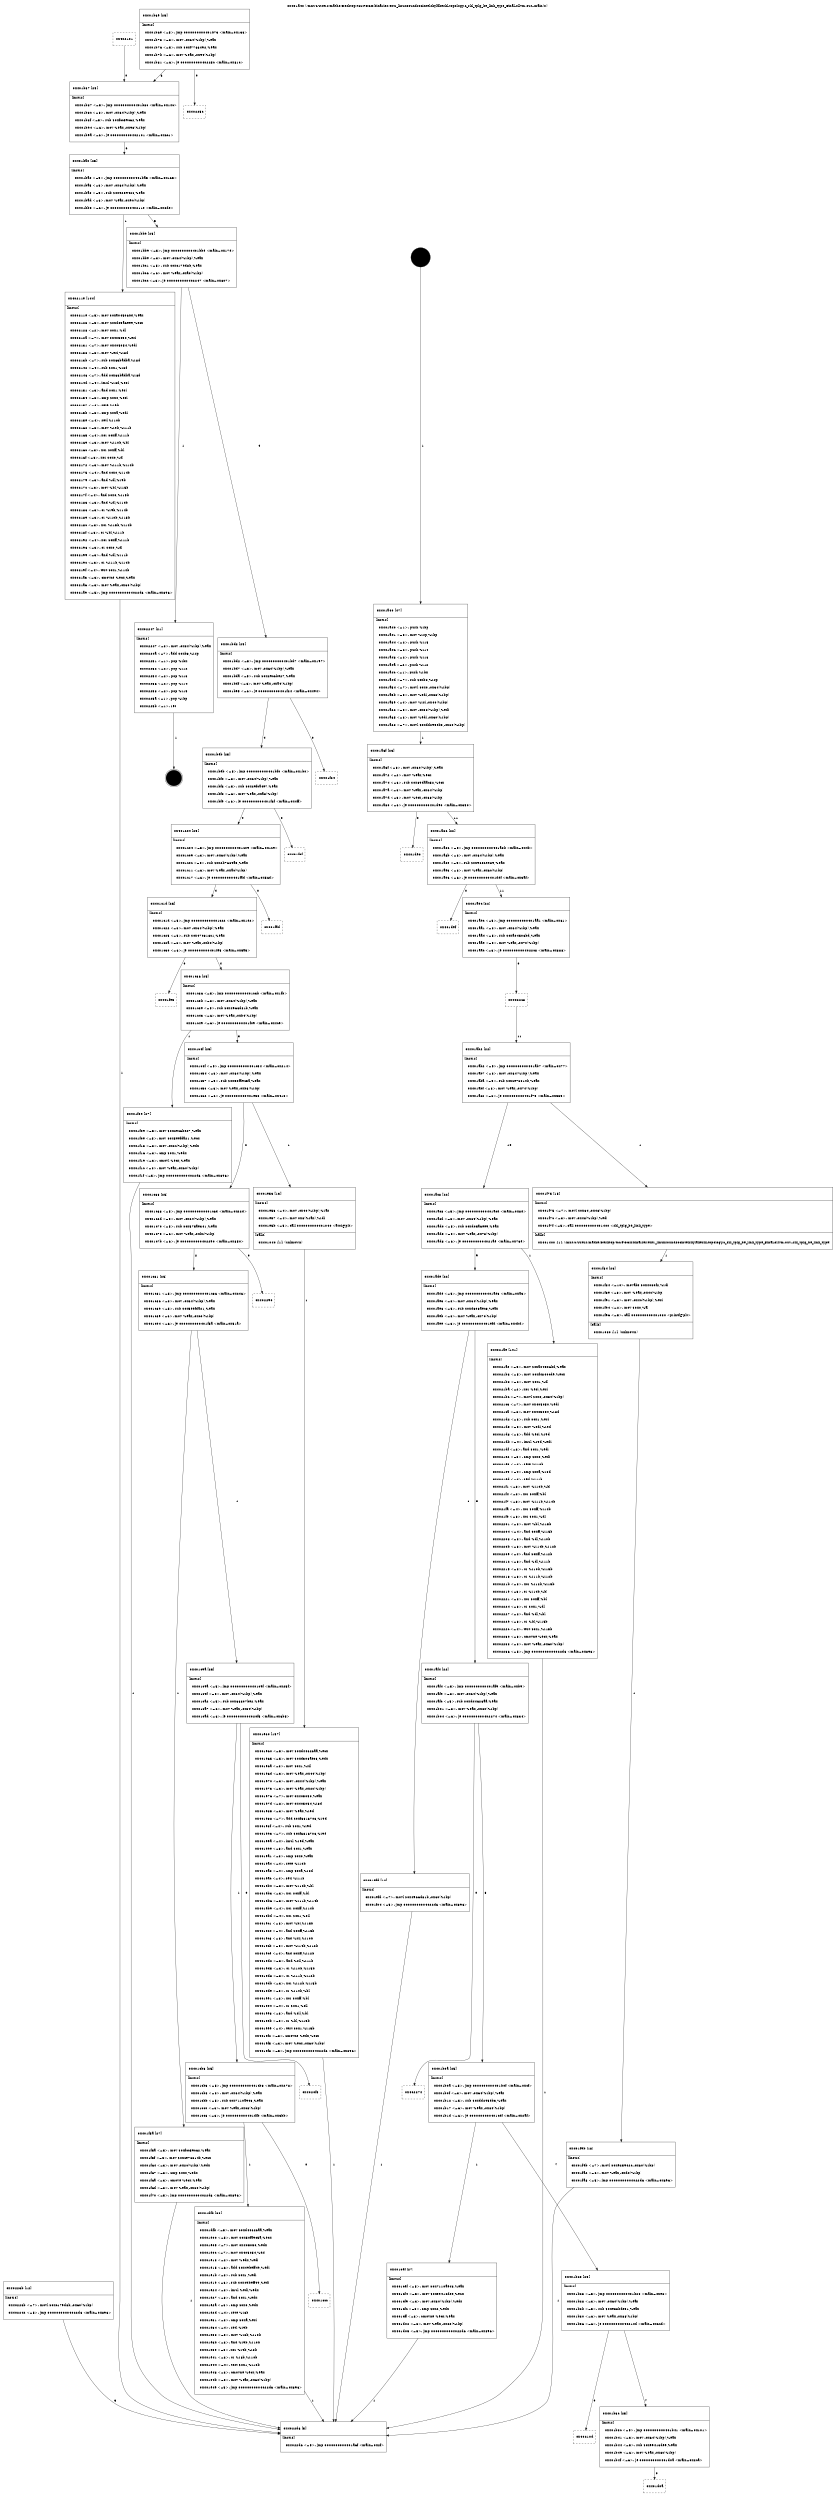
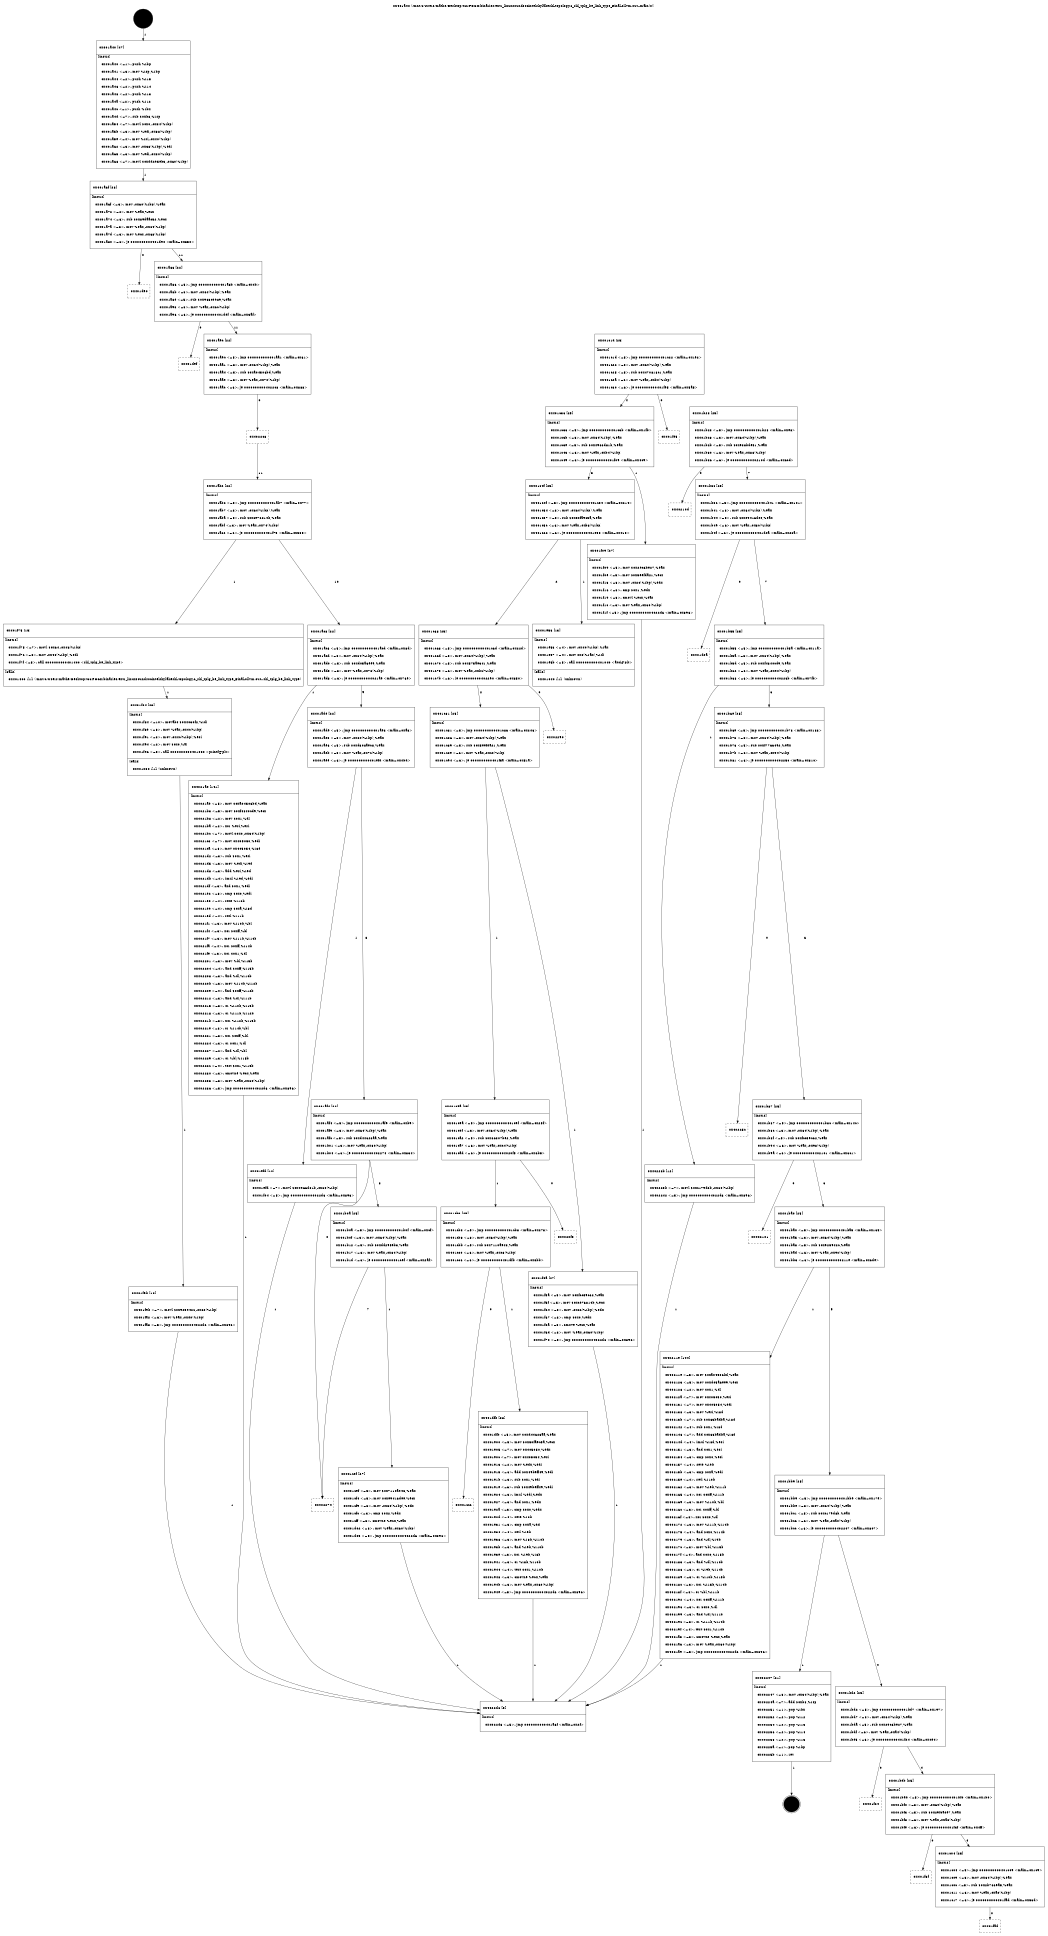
edge "0x402101" -> "0x401b87 [25]": reversed
node "0x401b55 [25]": added
edge "0x401c04 [25]" -> "0x401c1d [25]": removed, label "4"
node "0x401e60 [157]": removed
edge "0x401b0a [25]" -> "0x401b23 [25]": now "0x401b0a [25]" -> "0x402274"
edge "0x40223b [12]" -> "0x4022d6 [5]": label " 3" -> " 1"
